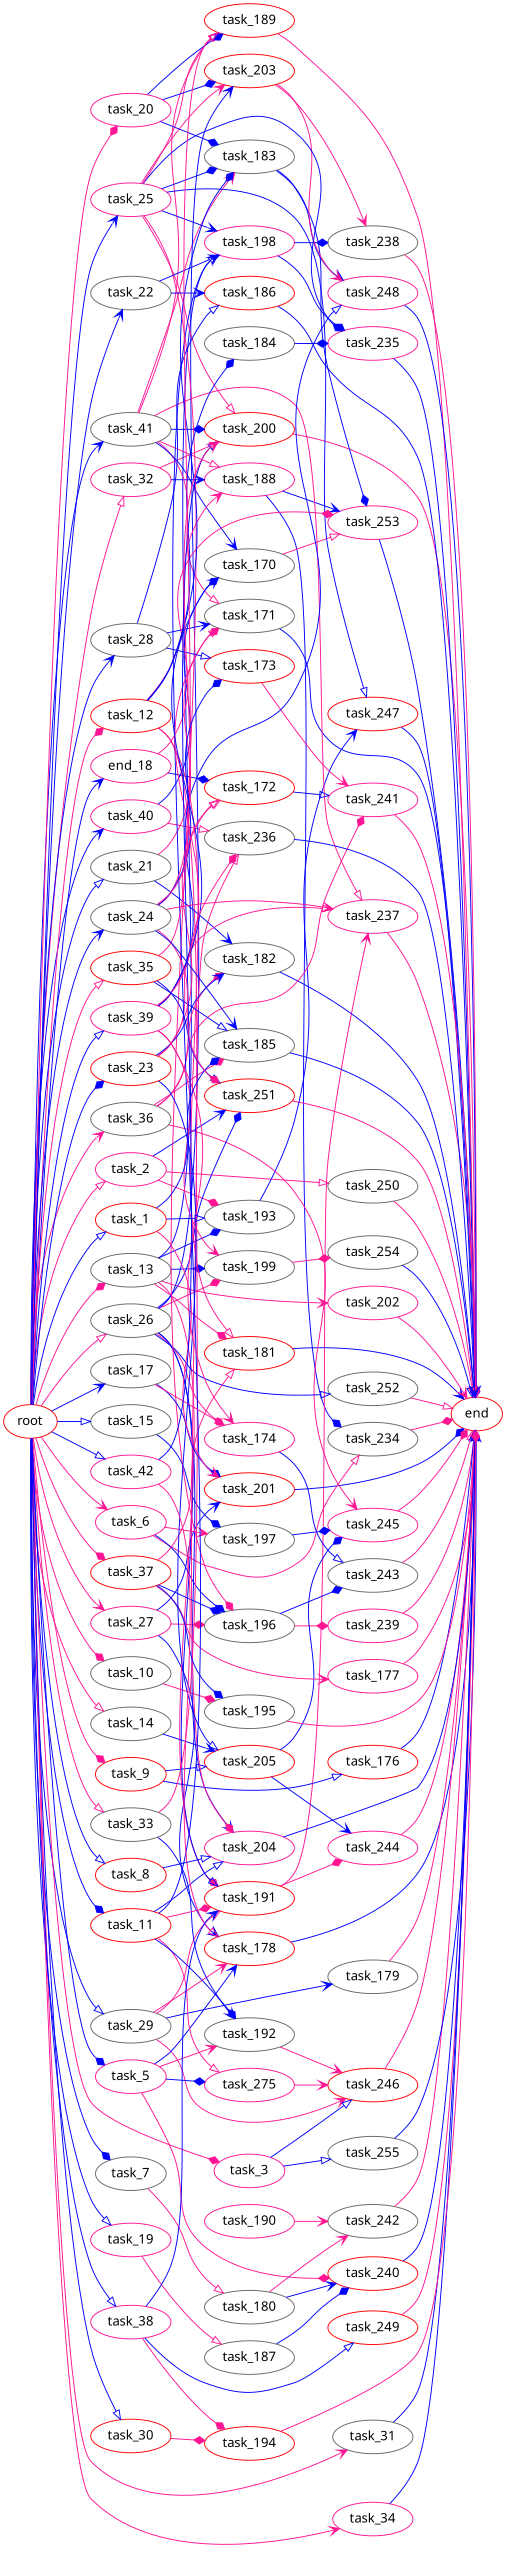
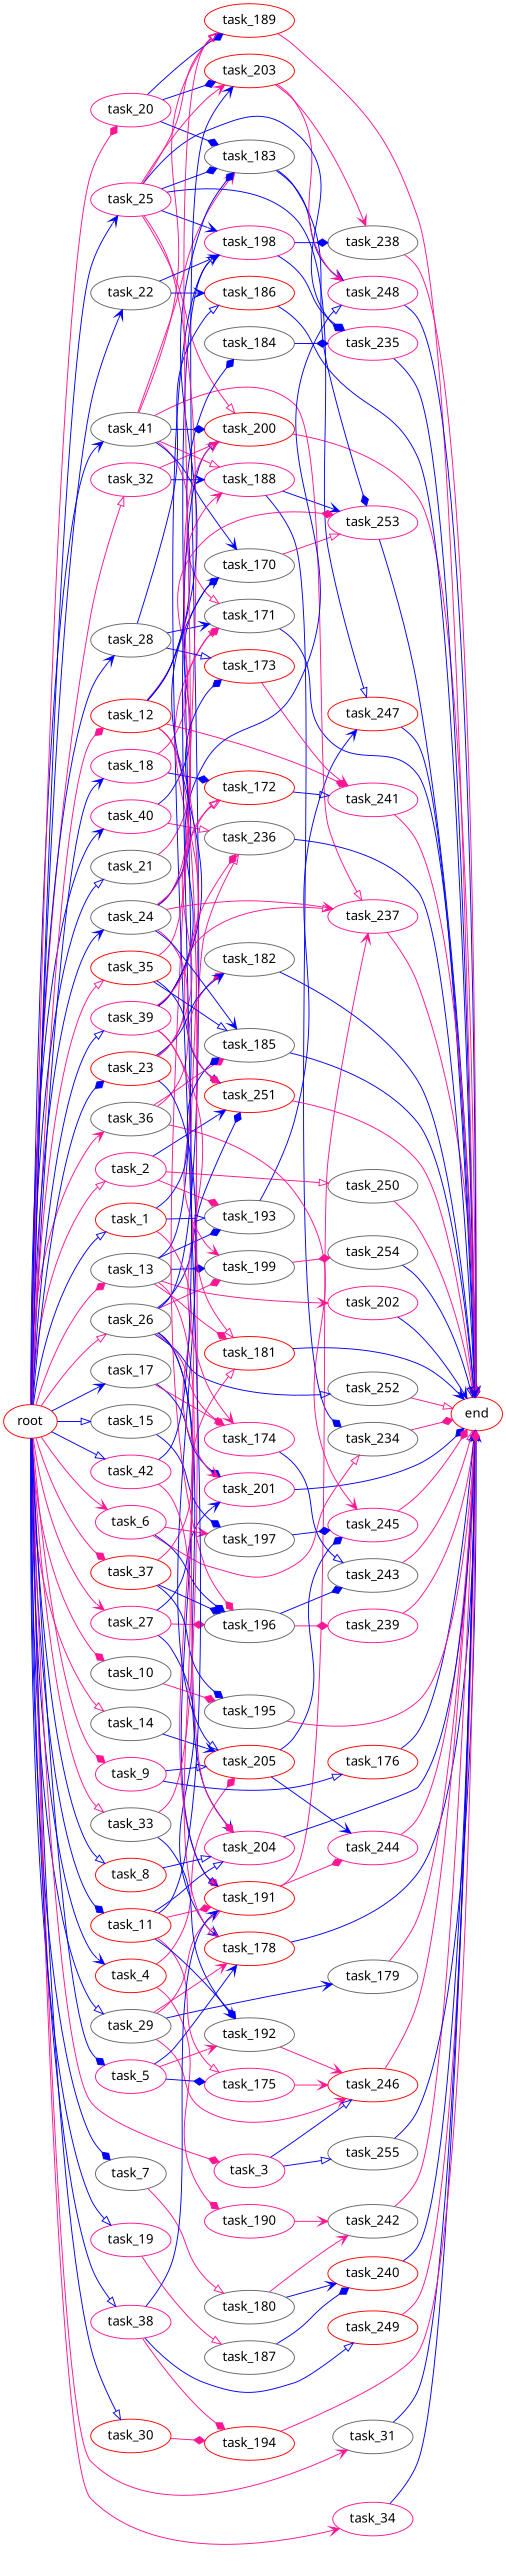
node "end_18": label "end_18" -> "task_18"
edge "task_21" -> "task_182": removed
edge "task_36" -> "task_241": now "task_12" -> "task_241"
edge "task_202" -> "end": color deeppink -> blue
node "task_201": color red -> deeppink
node "task_177": removed
node "task_9": color red -> deeppink
node "task_4": added
node "task_275": label "task_275" -> "task_175"
edge "task_5" -> "task_240": removed
